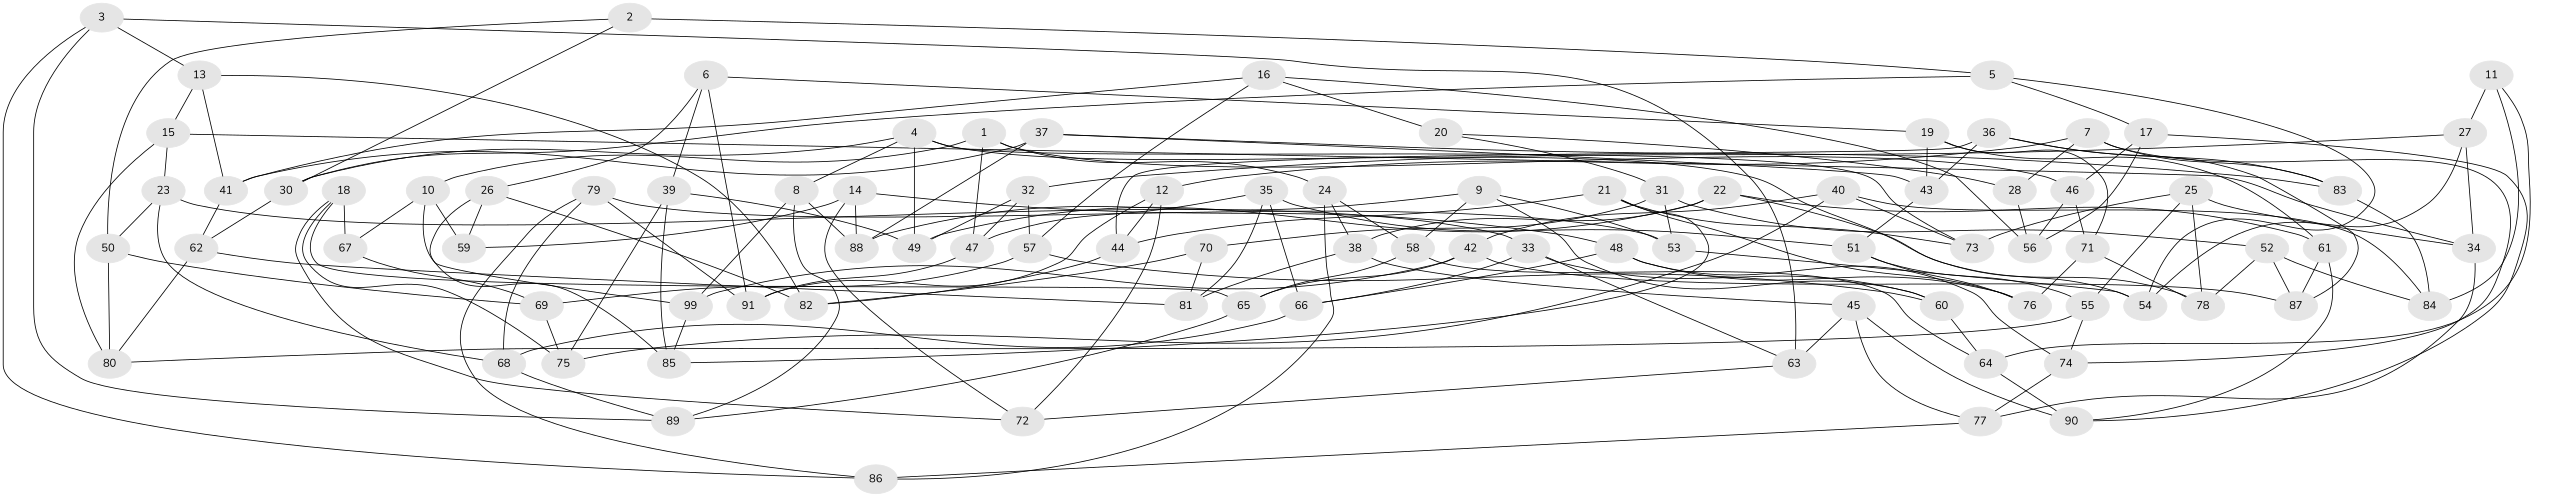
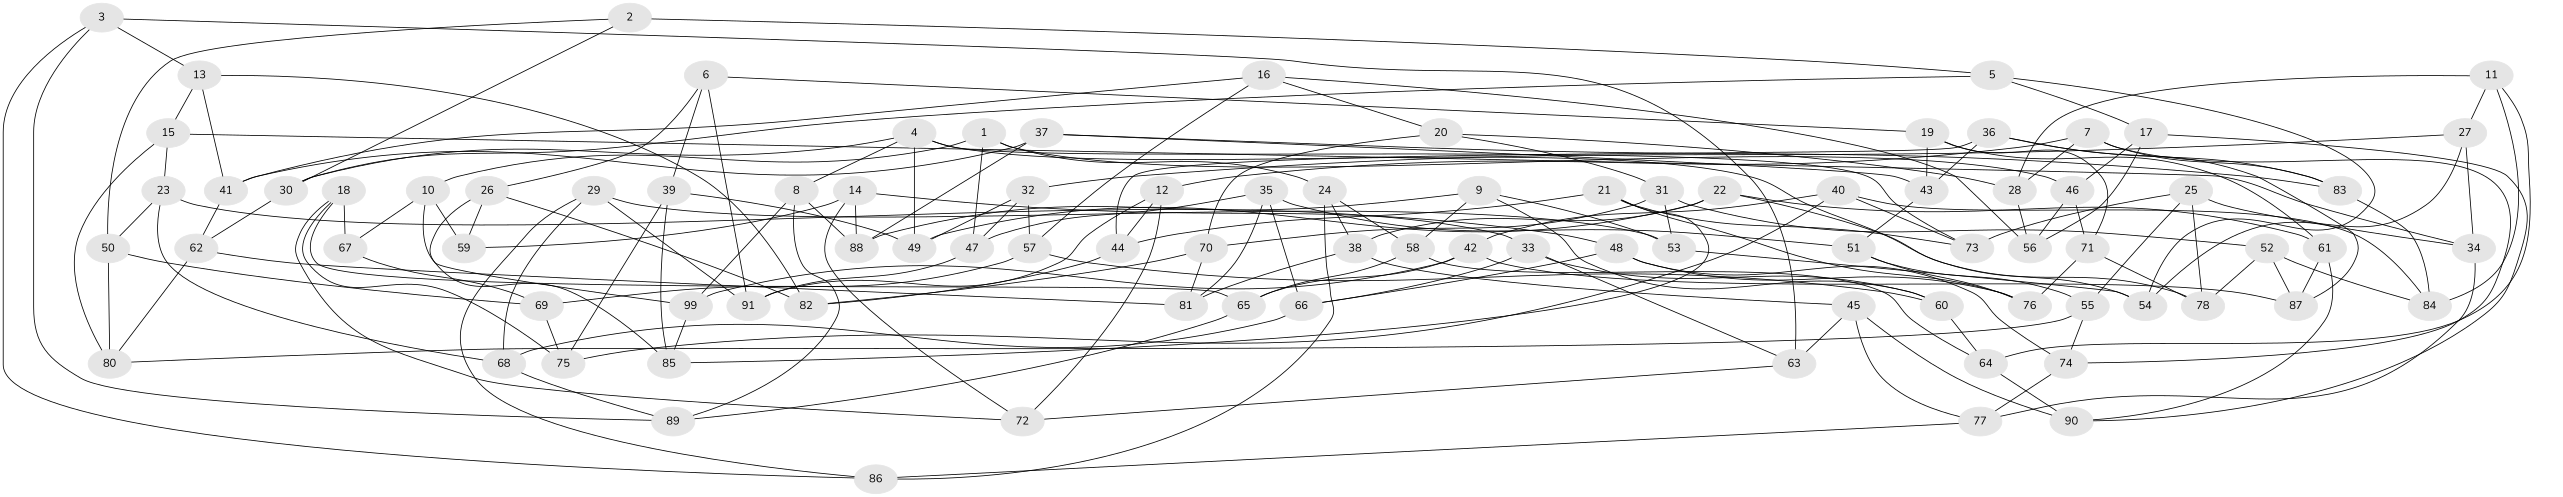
edge "11" -- "28": added
edge "20" -- "70": added
node "79": label "79" -> "29"
